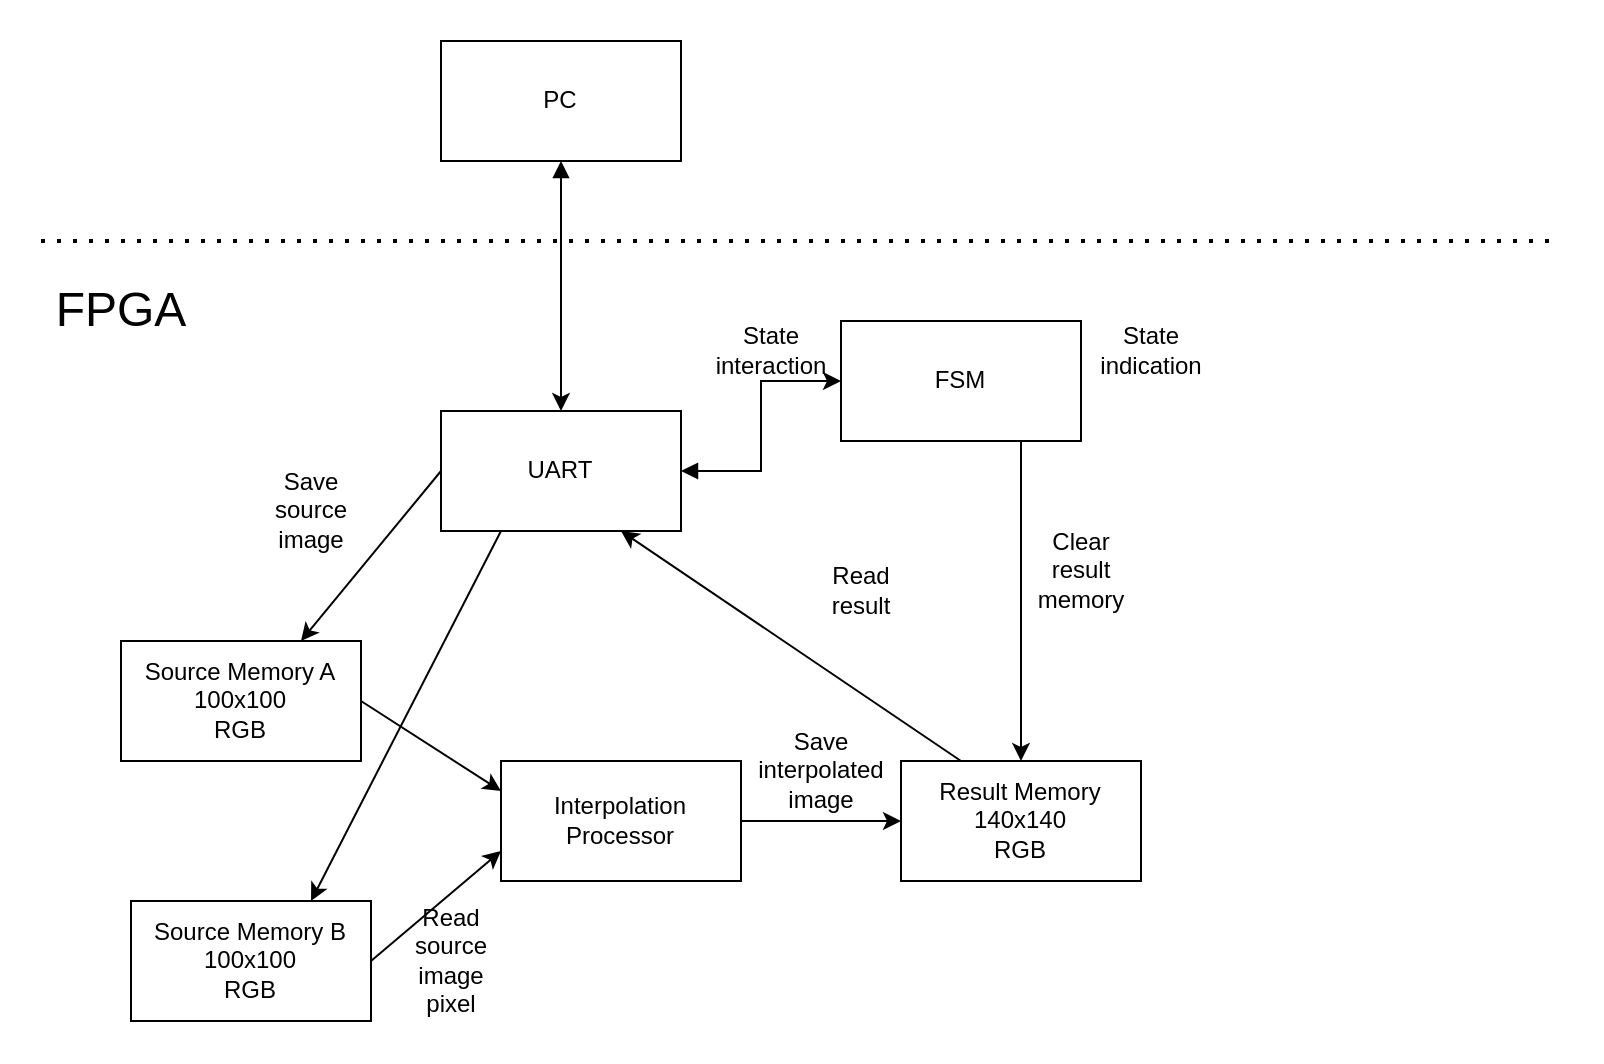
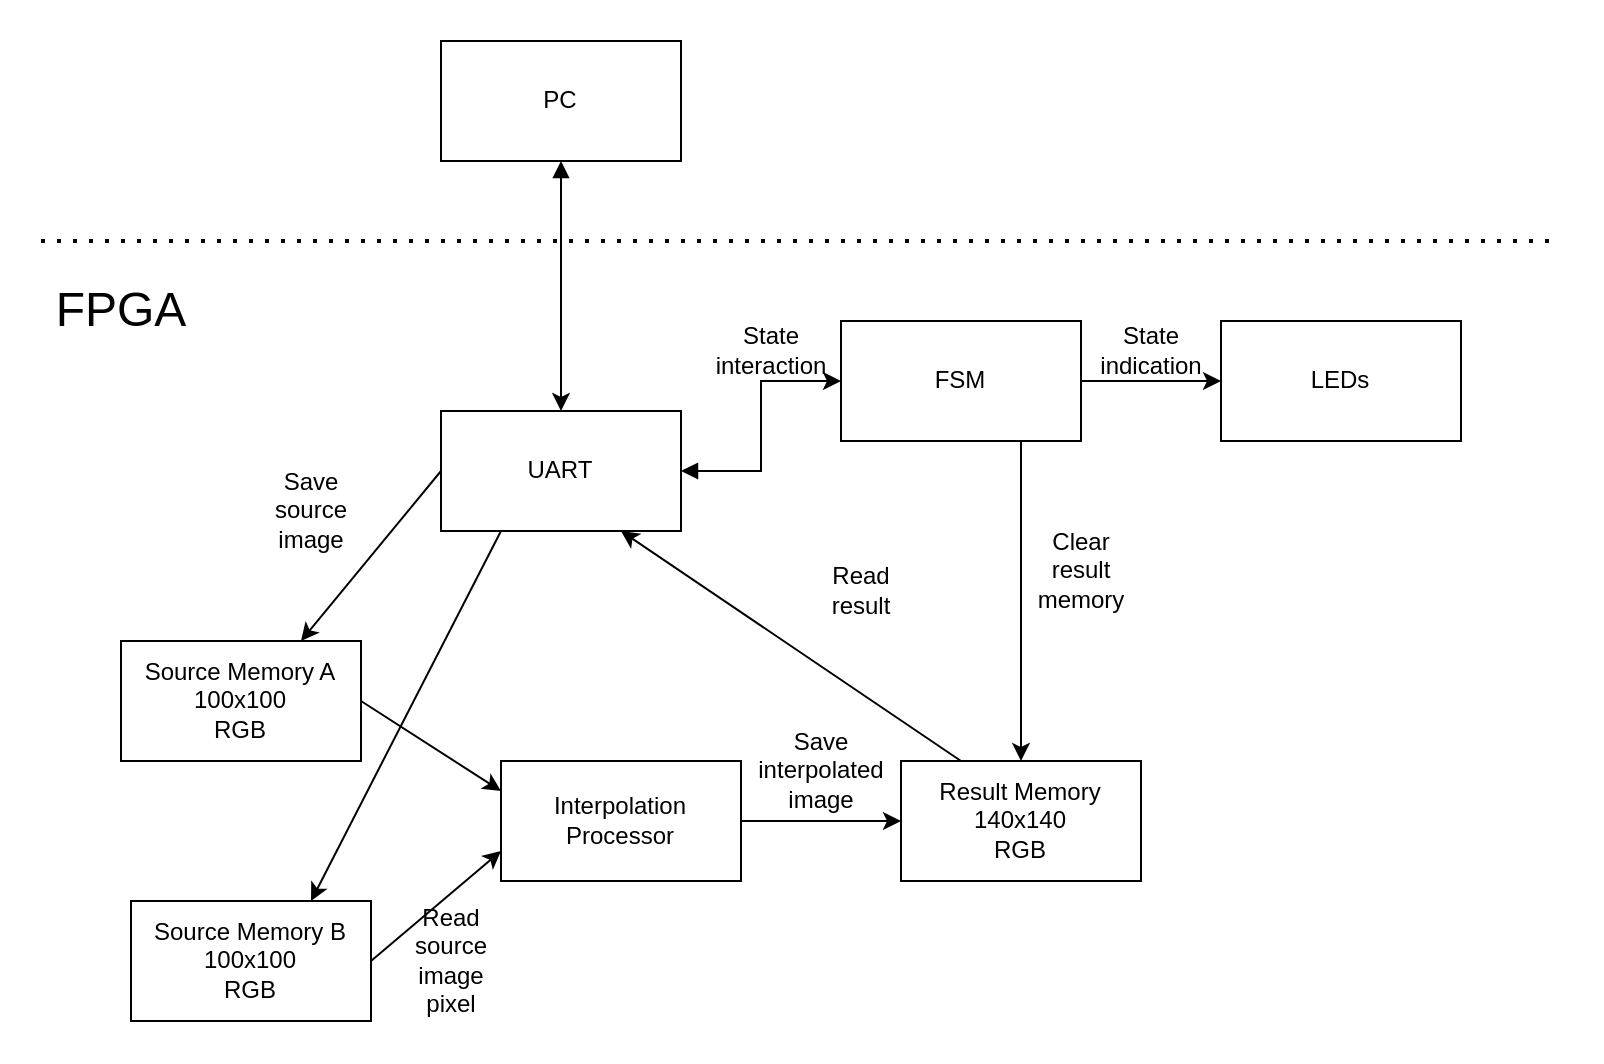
edge "FSM" -> "LEDs": added
node "LEDs": added
